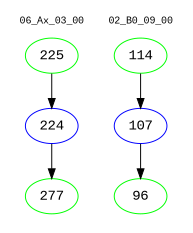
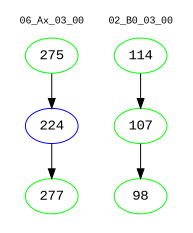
cluster "02_B0_09_00": label "02_B0_09_00" -> "02_B0_03_00"
node "225": label "225" -> "275"
node "107": color blue -> green
node "96": label "96" -> "98"
